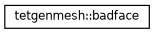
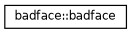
node "tetgenmesh::badface": label "tetgenmesh::badface" -> "badface::badface"
